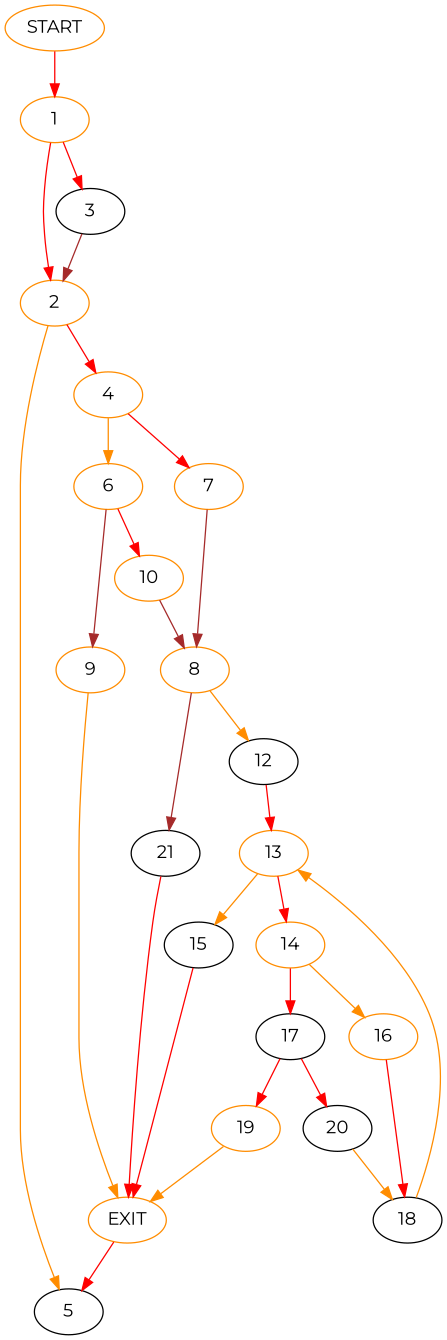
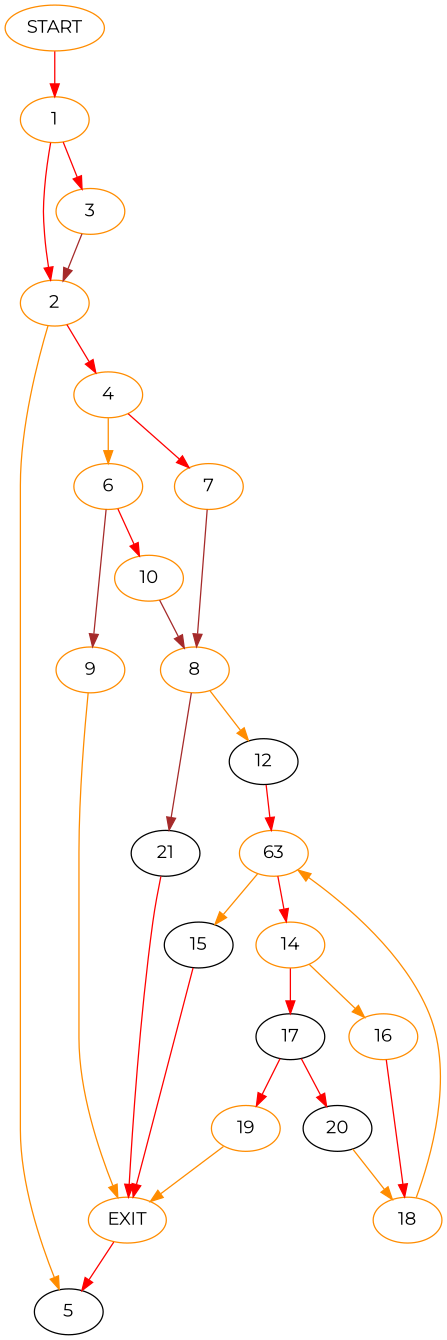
node "3": color black -> darkorange
node "13": label "13" -> "63"
node "18": color black -> darkorange
